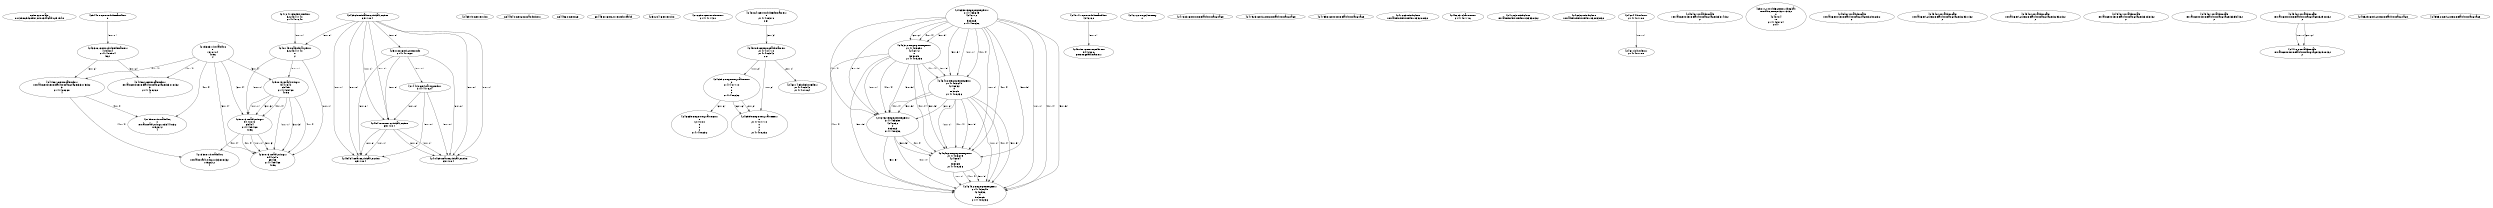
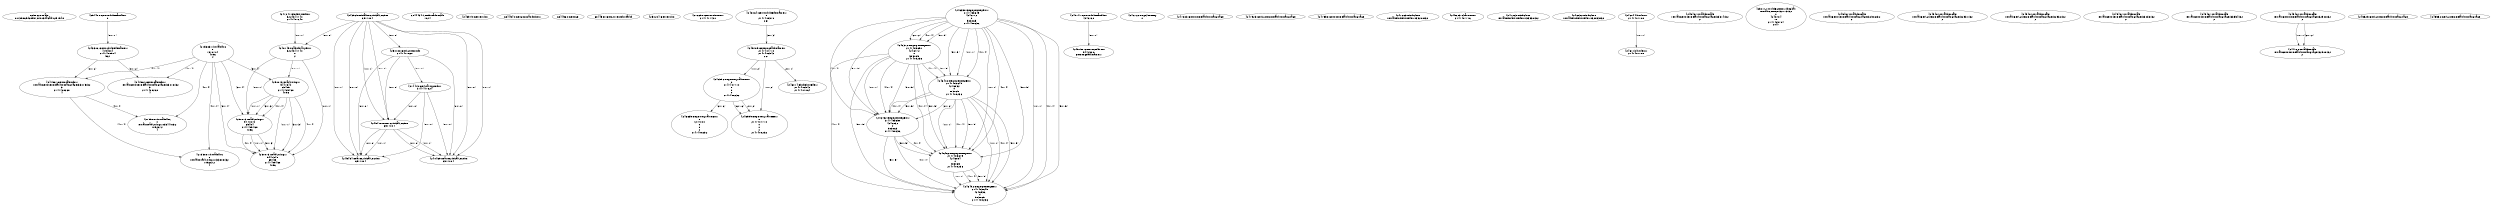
node "6844434.SetThreadLocale 1024": added
edge "4250073.LoadStringW 9441340 65484 2147409468 4096" -> "4215588.VirtualAlloc 0 retval_LoadStringW_33808_32 1052672 4": now "4215383.VirtualAlloc 0 1310704 4096 4" -> "4215588.VirtualAlloc 0 retval_LoadStringW_33808_32 1052672 4"
